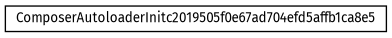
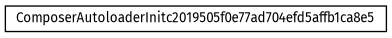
node "ComposerAutoloaderInitc2019505f0e67ad704efd5affb1ca8e5": label "ComposerAutoloaderInitc2019505f0e67ad704efd5affb1ca8e5" -> "ComposerAutoloaderInitc2019505f0e77ad704efd5affb1ca8e5"
